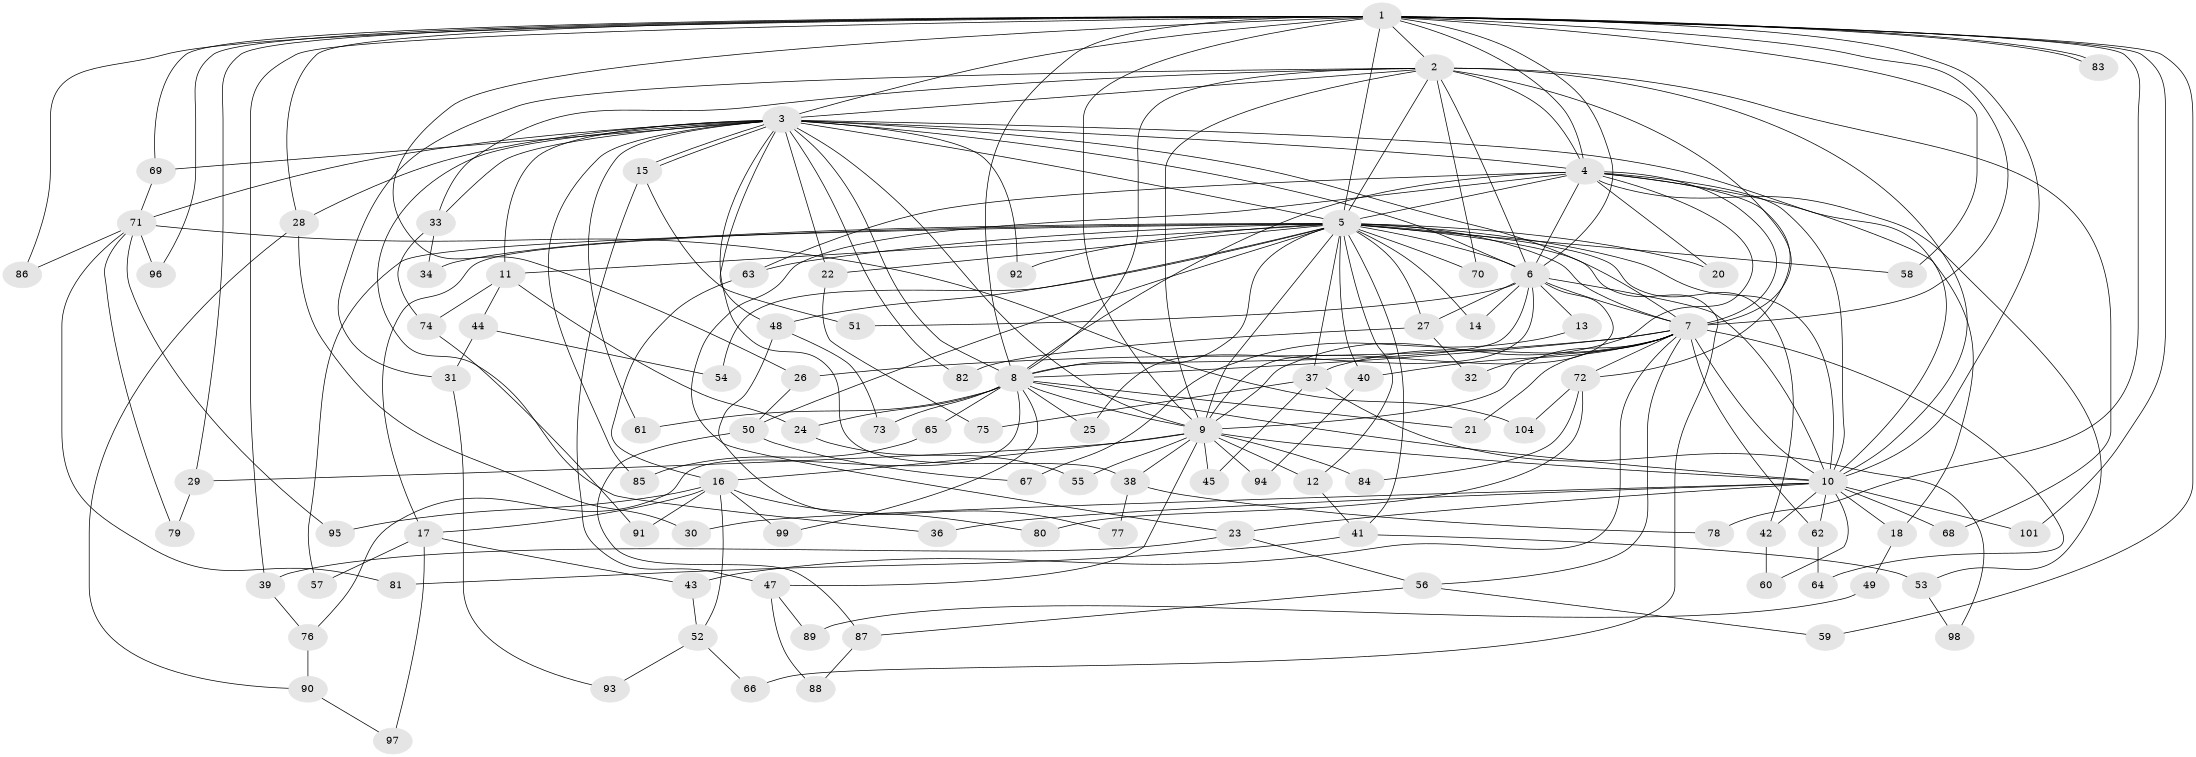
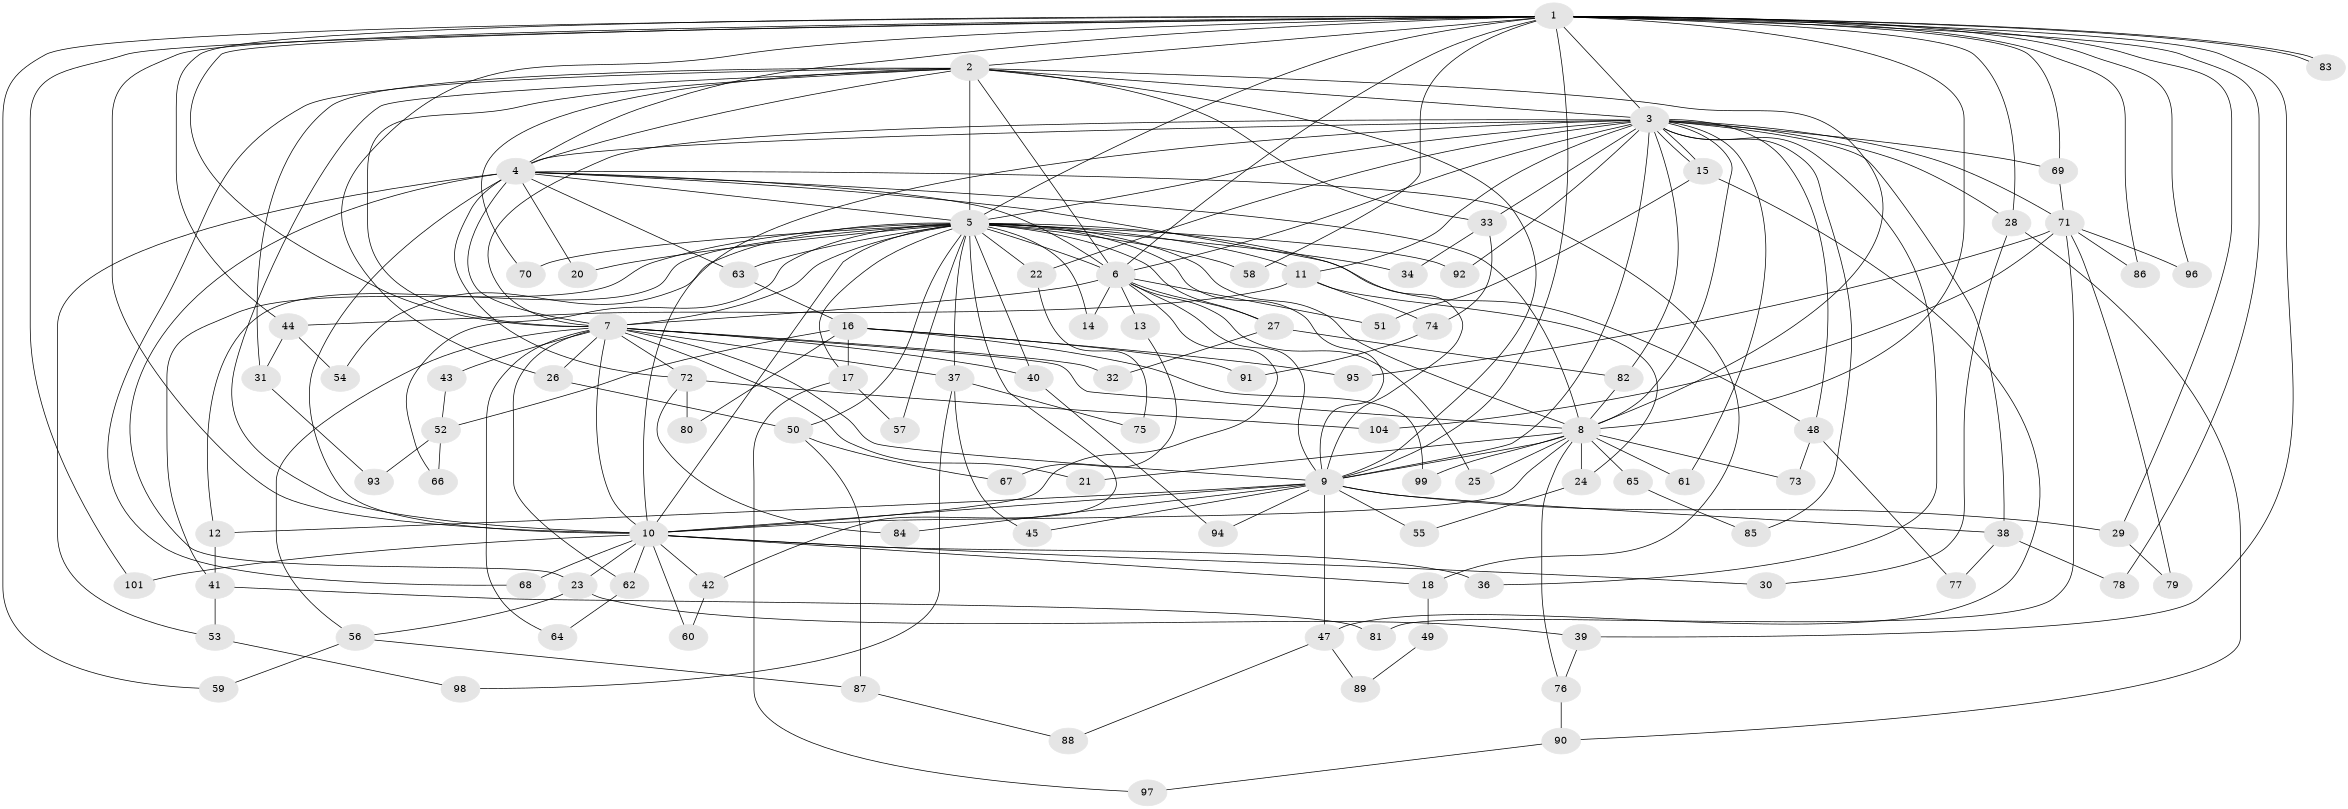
edge "1" -- "44": added
edge "6" -- "8": now "82" -- "8"
edge "9" -- "16": removed
edge "17" -- "43": removed
